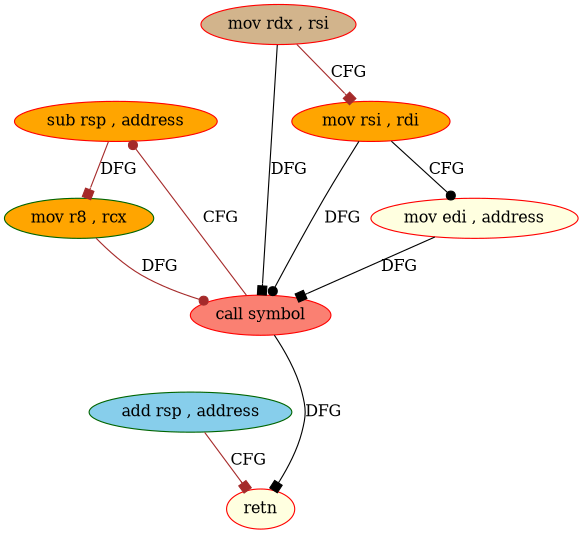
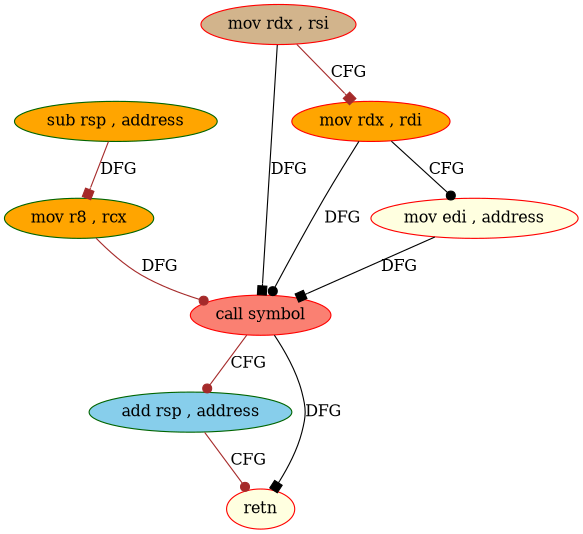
node "sub rsp , address": color red -> darkgreen
node "mov rsi , rdi": label "mov rsi , rdi" -> "mov rdx , rdi"
edge "call symbol" -> "sub rsp , address": now "call symbol" -> "add rsp , address"
edge "add rsp , address" -> "retn": arrowhead box -> dot
